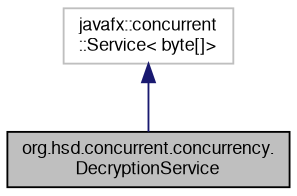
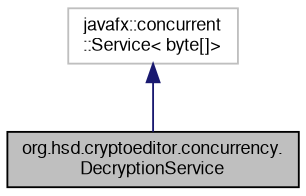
node "org.hsd.concurrent.concurrency. DecryptionService": label "org.hsd.concurrent.concurrency. DecryptionService" -> "org.hsd.cryptoeditor.concurrency. DecryptionService"
